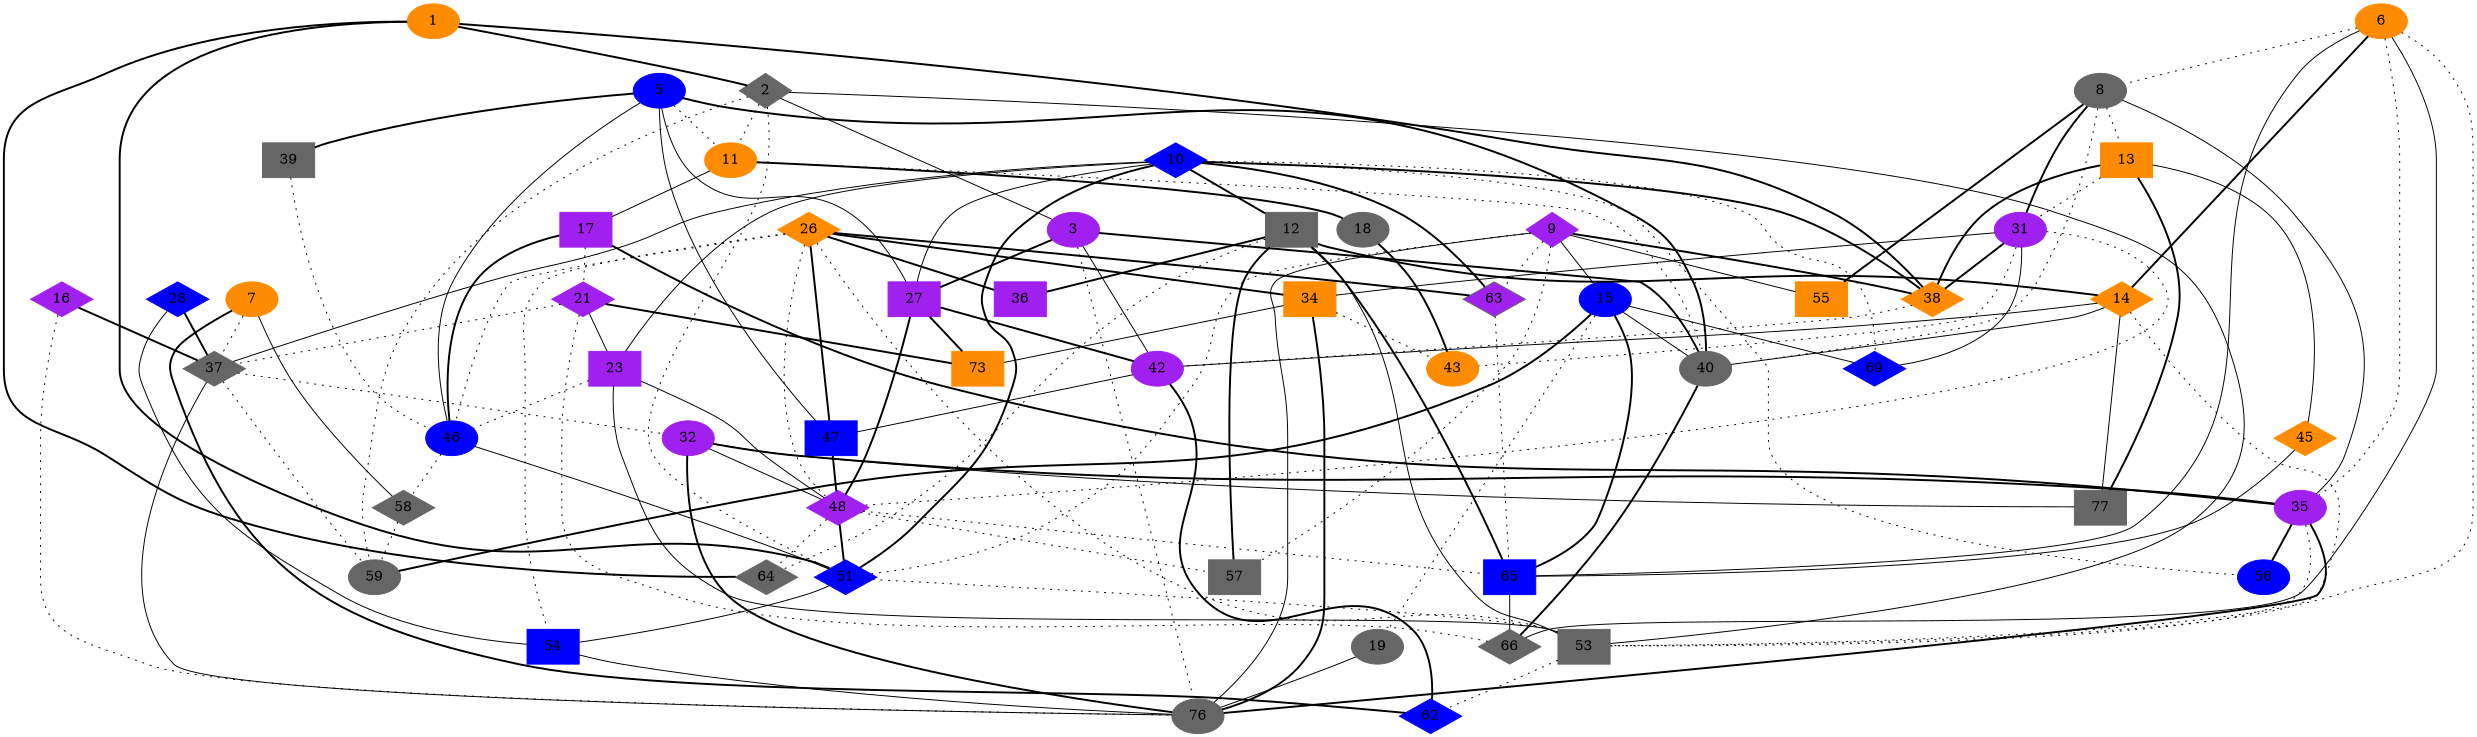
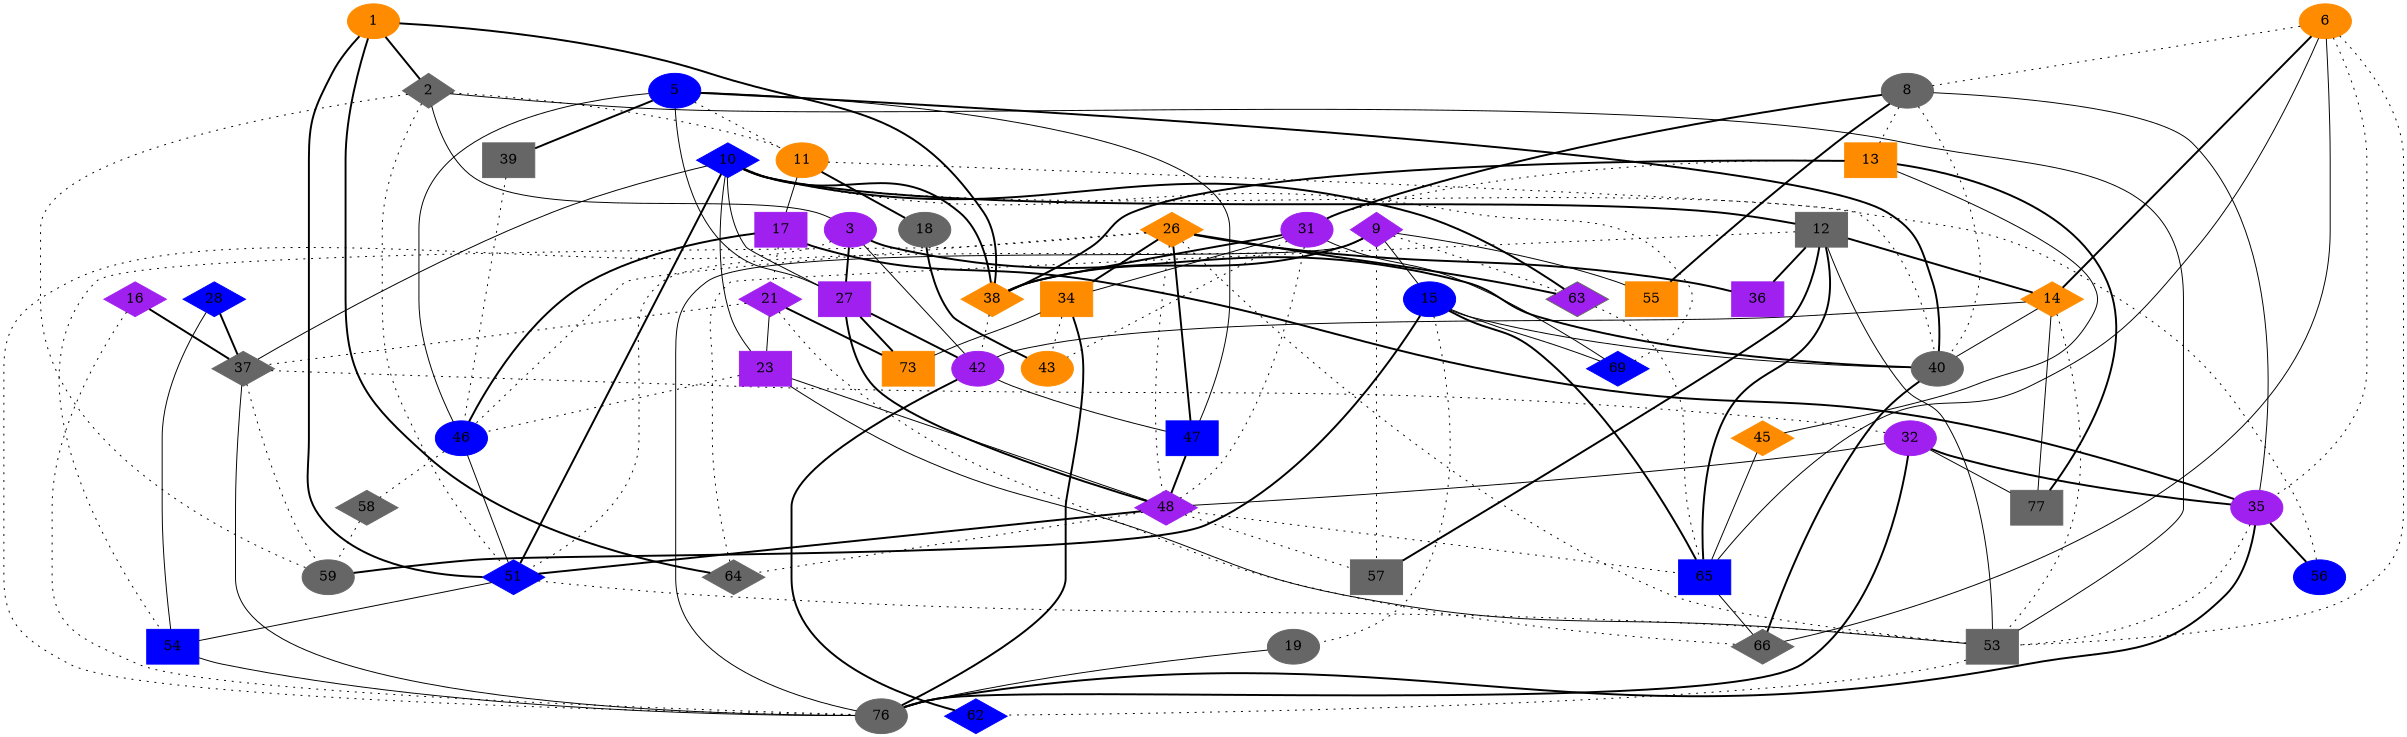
node "7": removed
